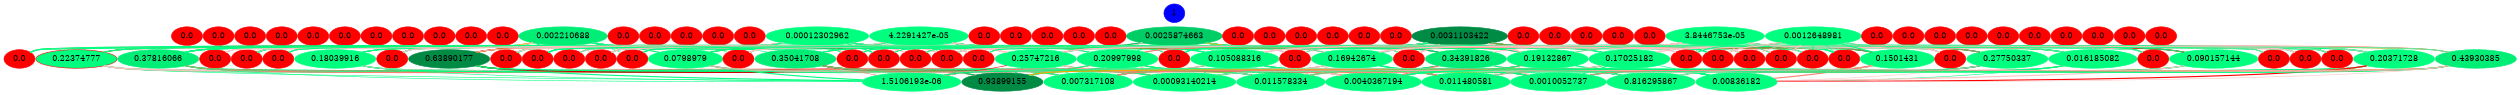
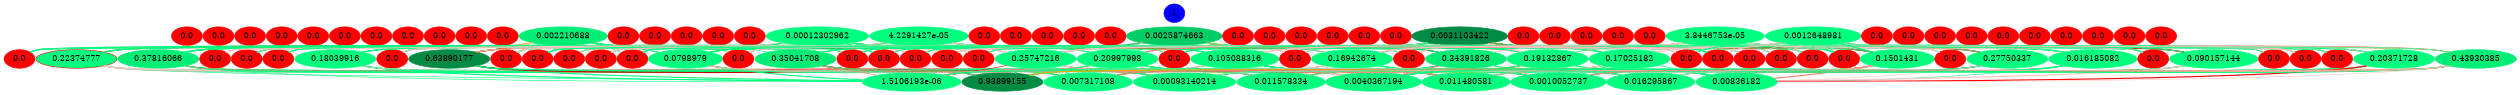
edge "0.37816066" -- "0.0040367194": color salmon -> springgreen
edge "0.18039916" -- "1.5106193e-06": style solid -> bold
node "0.816295867": label "0.816295867" -> "0.016295867"
